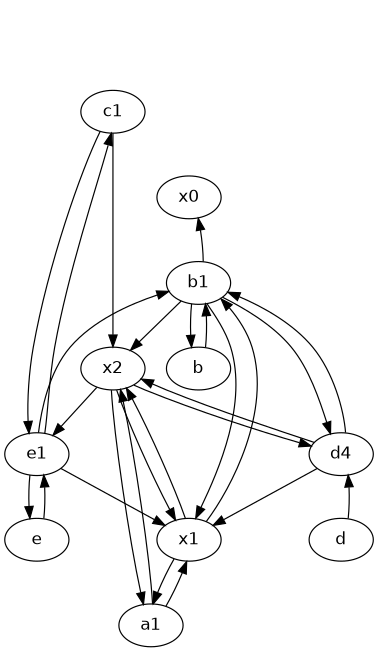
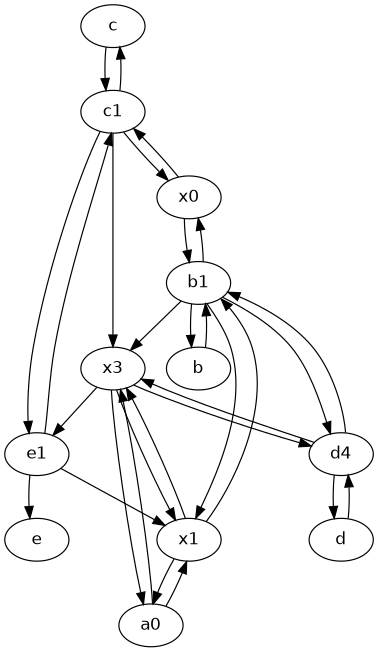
node "c": added
edge "c1" -> "x0": added
edge "x0" -> "c1": added
edge "e1" -> "b1": now "x0" -> "b1"
node "x2": label "x2" -> "x3"
edge "d4" -> "x1": now "d4" -> "d"
edge "e" -> "e1": removed
node "a1": label "a1" -> "a0"
